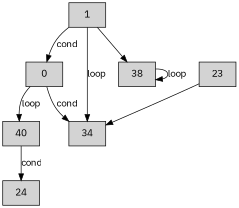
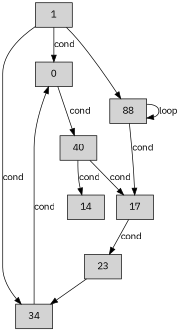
edge "1" -> "34": label "loop" -> "cond"
node "38": label "38" -> "88"
edge "0" -> "34": reversed
edge "0" -> "40": label "loop" -> "cond"
node "24": label "24" -> "14"
node "17": added
